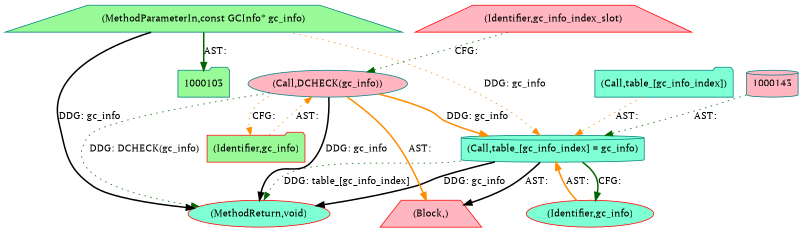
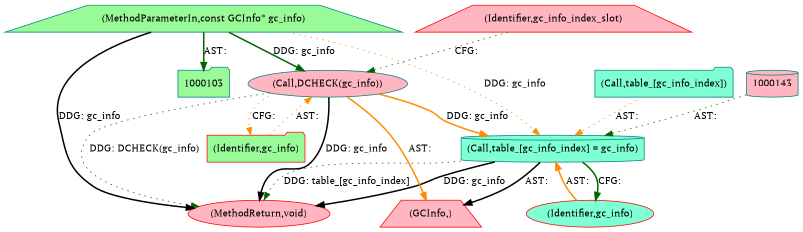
edge "(MethodParameterIn,const GCInfo* gc_info)" -> "(Call,DCHECK(gc_info))": added, label "DDG: gc_info"
node "(MethodReturn,void)": fillcolor aquamarine -> lightpink
node "(Block,)": label "(Block,)" -> "(GCInfo,)"
